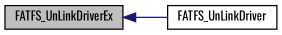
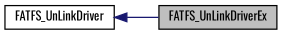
edge "FATFS_UnLinkDriver" -> "FATFS_UnLinkDriverEx": reversed
